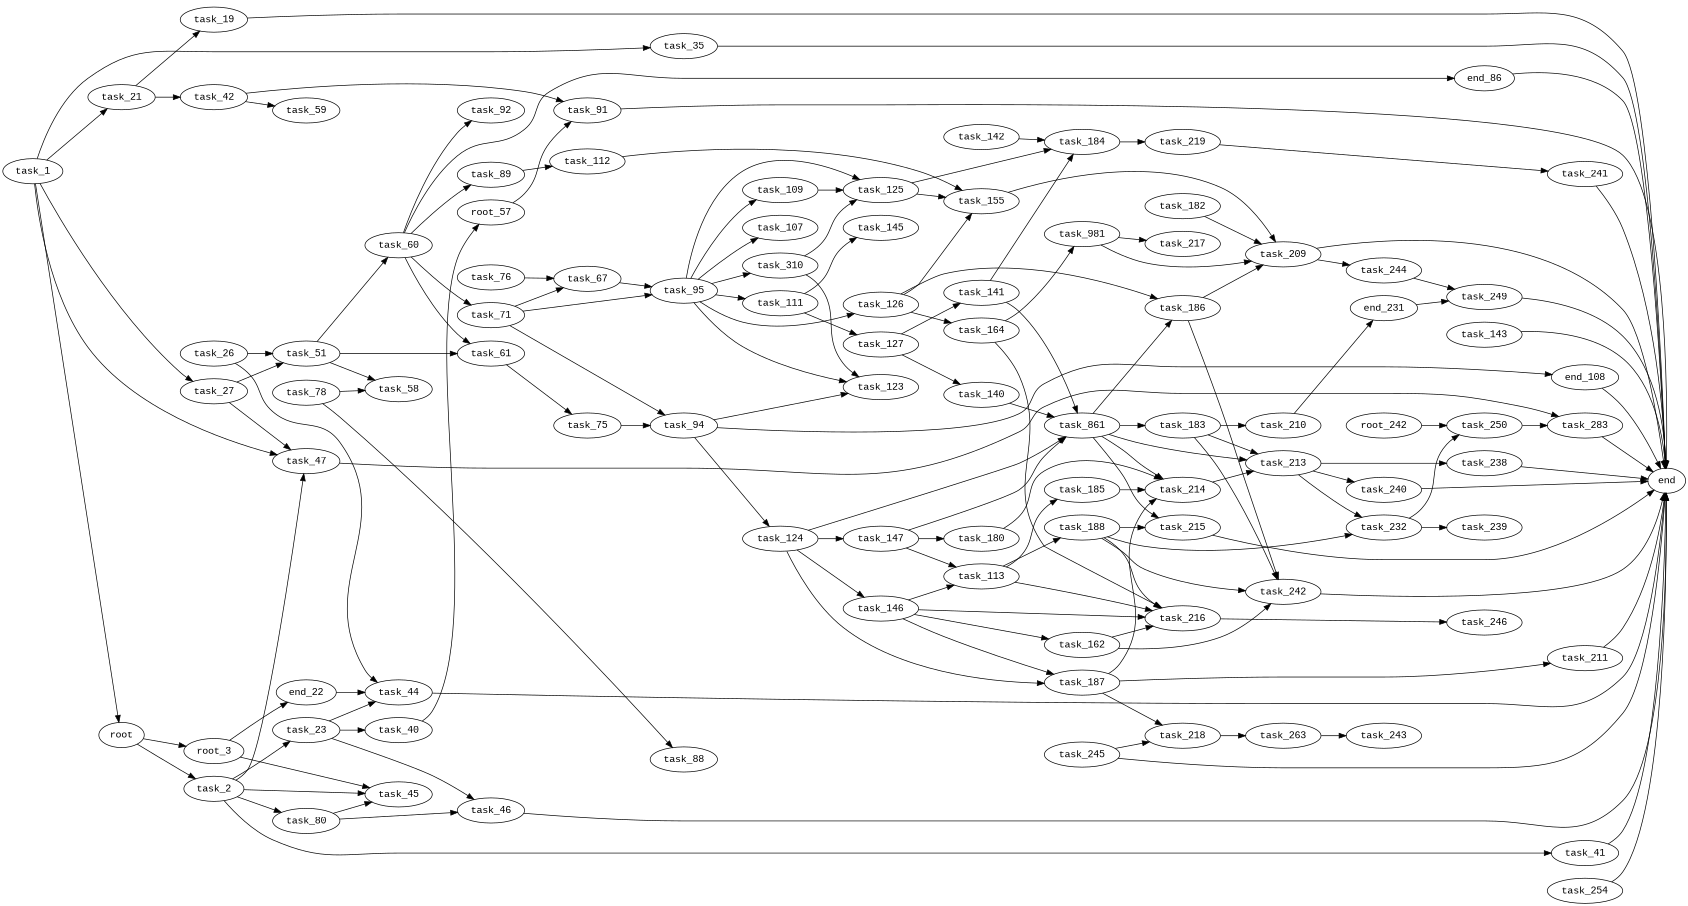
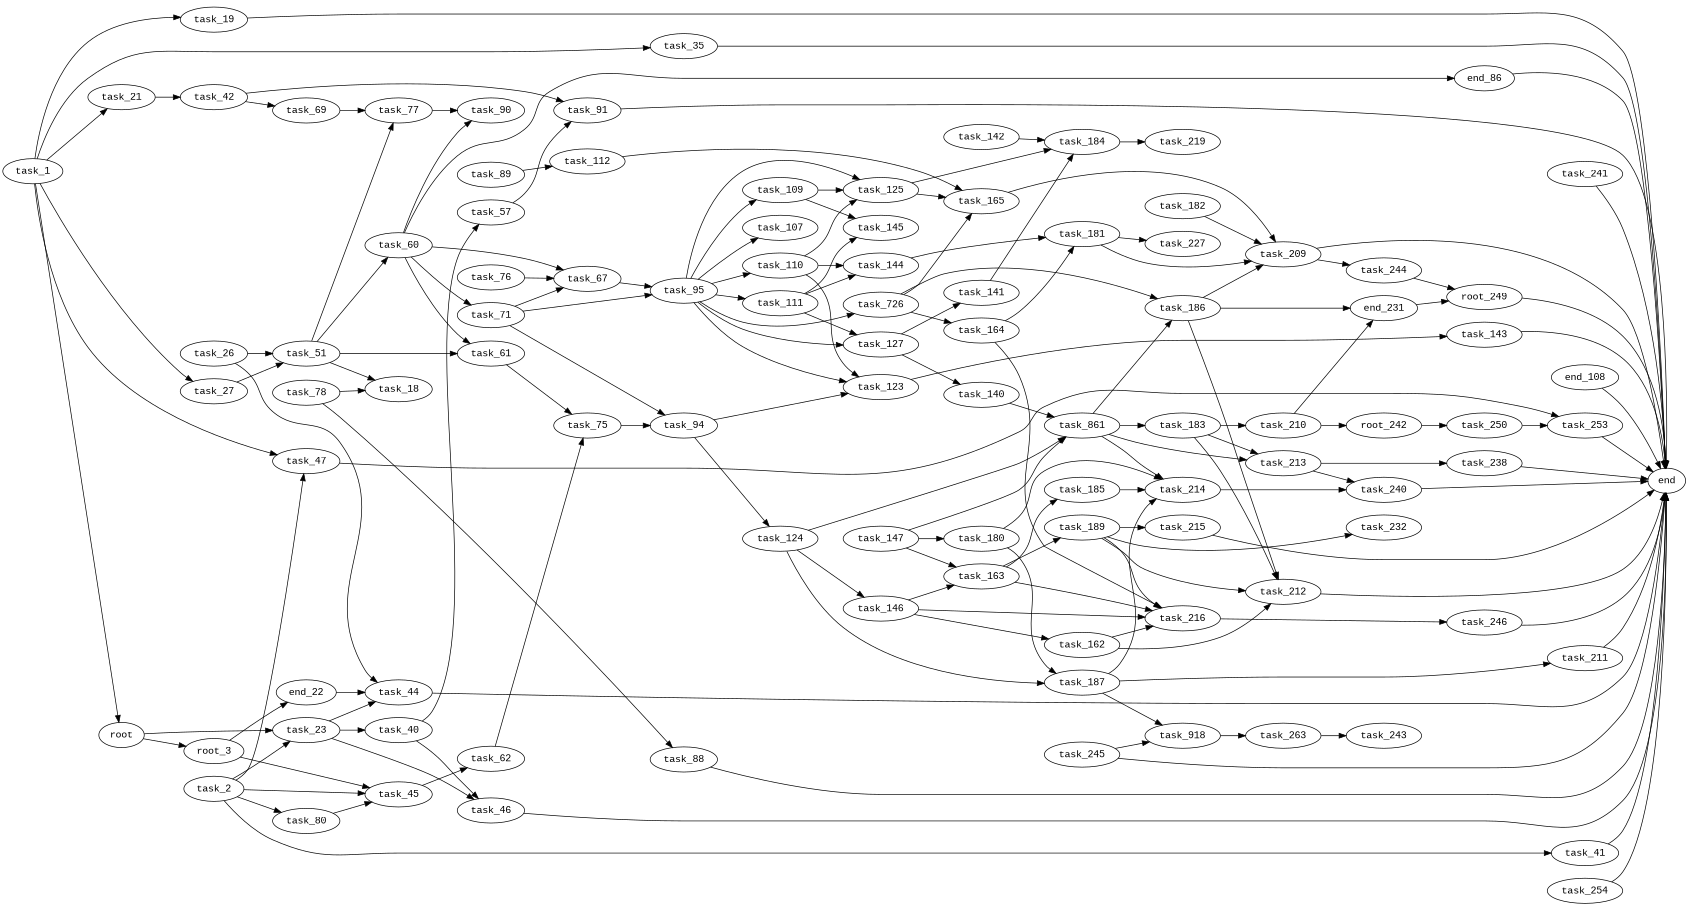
edge "task_21" -> "task_19": now "task_1" -> "task_19"
node "task_59": label "task_59" -> "task_69"
node "task_77": added
node "task_92": label "task_92" -> "task_90"
edge "task_219" -> "task_241": removed
node "task_155": label "task_155" -> "task_165"
edge "task_109" -> "task_145": added
edge "task_60" -> "task_89": now "task_60" -> "task_67"
node "root_57": label "root_57" -> "task_57"
node "task_981": label "task_981" -> "task_181"
node "task_217": label "task_217" -> "task_227"
node "task_310": label "task_310" -> "task_110"
node "task_144": added
node "task_249": label "task_249" -> "root_249"
node "task_126": label "task_126" -> "task_726"
edge "task_186" -> "end_231": added
edge "task_95" -> "task_127": added
edge "task_123" -> "task_143": added
edge "task_141" -> "task_861": removed
edge "task_94" -> "end_108": removed
node "task_58": label "task_58" -> "task_18"
edge "task_27" -> "task_47": removed
edge "task_210" -> "root_242": added
node "task_283": label "task_283" -> "task_253"
edge "task_861" -> "task_215": removed
edge "task_214" -> "task_213": now "task_214" -> "task_240"
edge "task_232" -> "task_250": removed
edge "task_213" -> "task_232": removed
node "task_188": label "task_188" -> "task_189"
node "task_239": removed
edge "task_124" -> "task_147": removed
node "task_113": label "task_113" -> "task_163"
node "task_242": label "task_242" -> "task_212"
edge "task_246" -> "end": added
edge "task_146" -> "task_187": now "task_180" -> "task_187"
node "task_218": label "task_218" -> "task_918"
node "task_62": added
edge "root" -> "task_2": now "root" -> "task_23"
edge "task_88" -> "end": added
edge "task_80" -> "task_46": now "task_40" -> "task_46"
